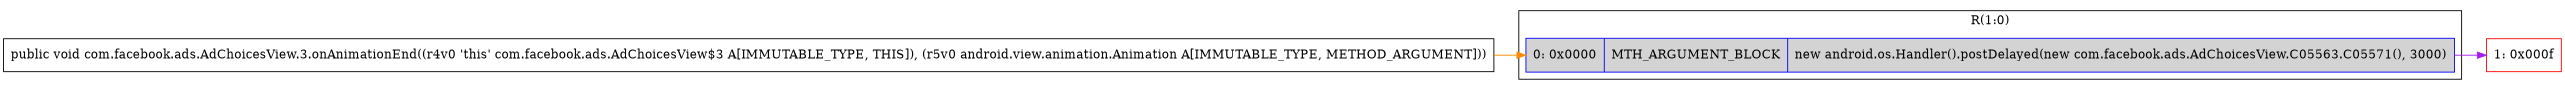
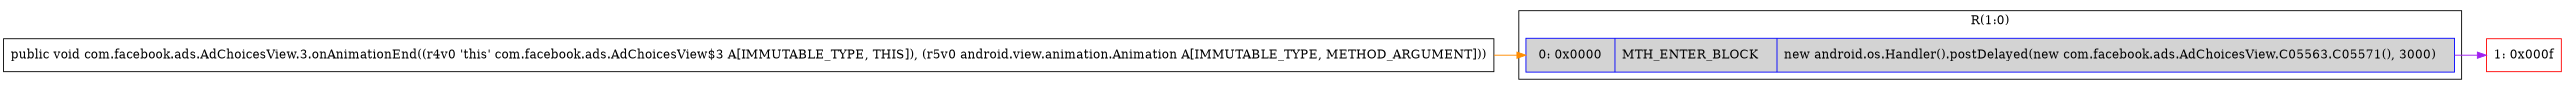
node "0: 0x0000": text "MTH_ARGUMENT_BLOCK" -> "MTH_ENTER_BLOCK"
